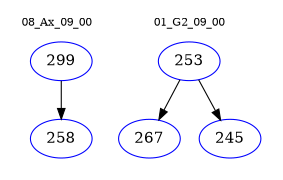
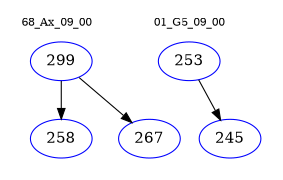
cluster "08_Ax_09_00": label "08_Ax_09_00" -> "68_Ax_09_00"
cluster "01_G2_09_00": label "01_G2_09_00" -> "01_G5_09_00"
edge "253" -> "267": now "299" -> "267"
